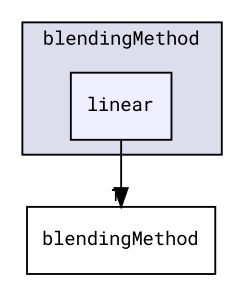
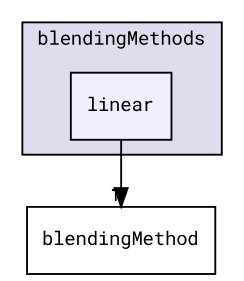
cluster "blendingMethod": label "blendingMethod" -> "blendingMethods"
